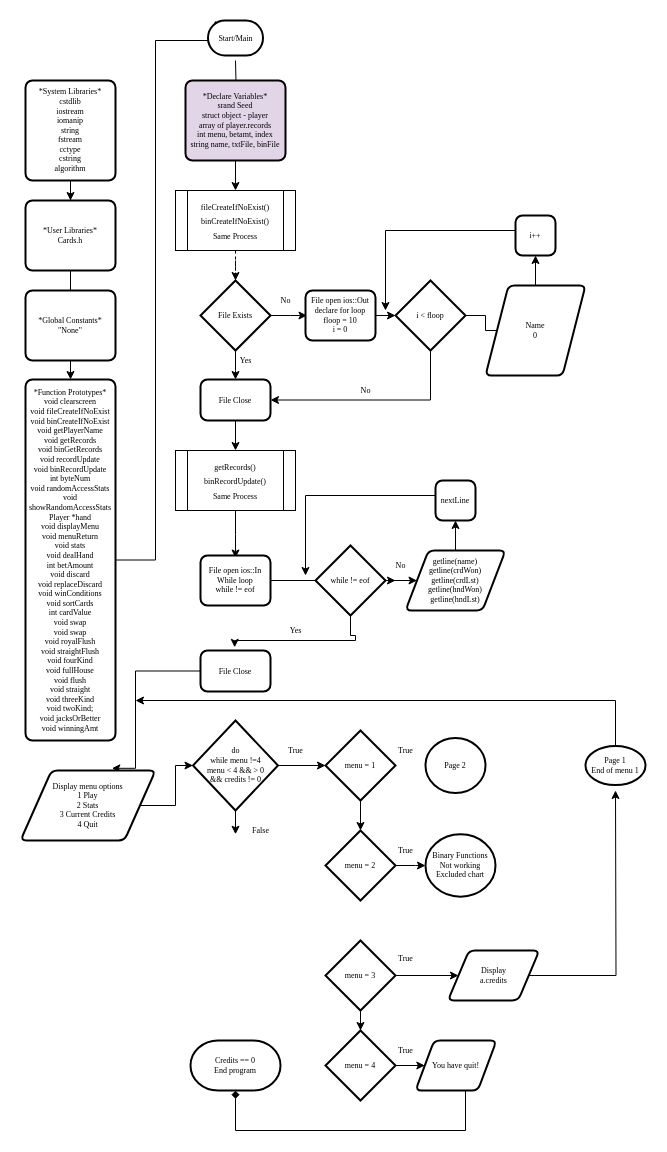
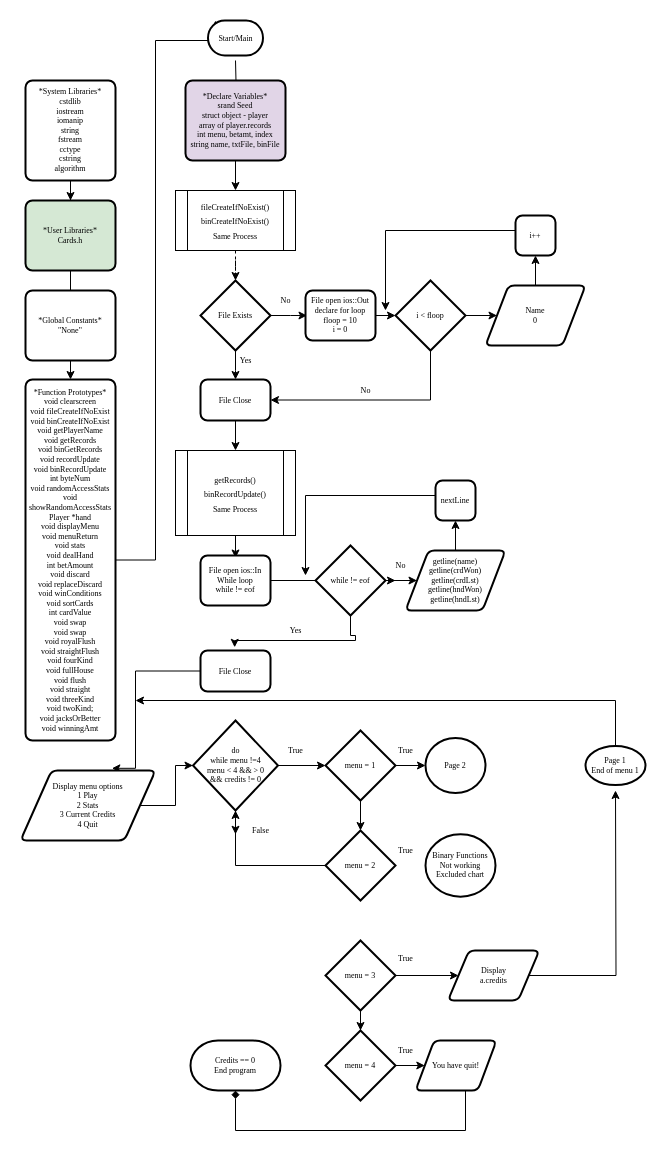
node "*User Libraries* Cards.h": fillcolor #ffffff -> #d5e8d4
node "Name 0": size 100x90 -> 100x60
node "getRecords() binRecordUpdate() Same Process": size 120x60 -> 120x85
edge "menu = 1" -> "Page 2": added
edge "menu = 2" -> "Binary Functions Not working Excluded chart": now "menu = 2" -> "do while menu !=4 menu < 4 && > 0 && credits != 0"
